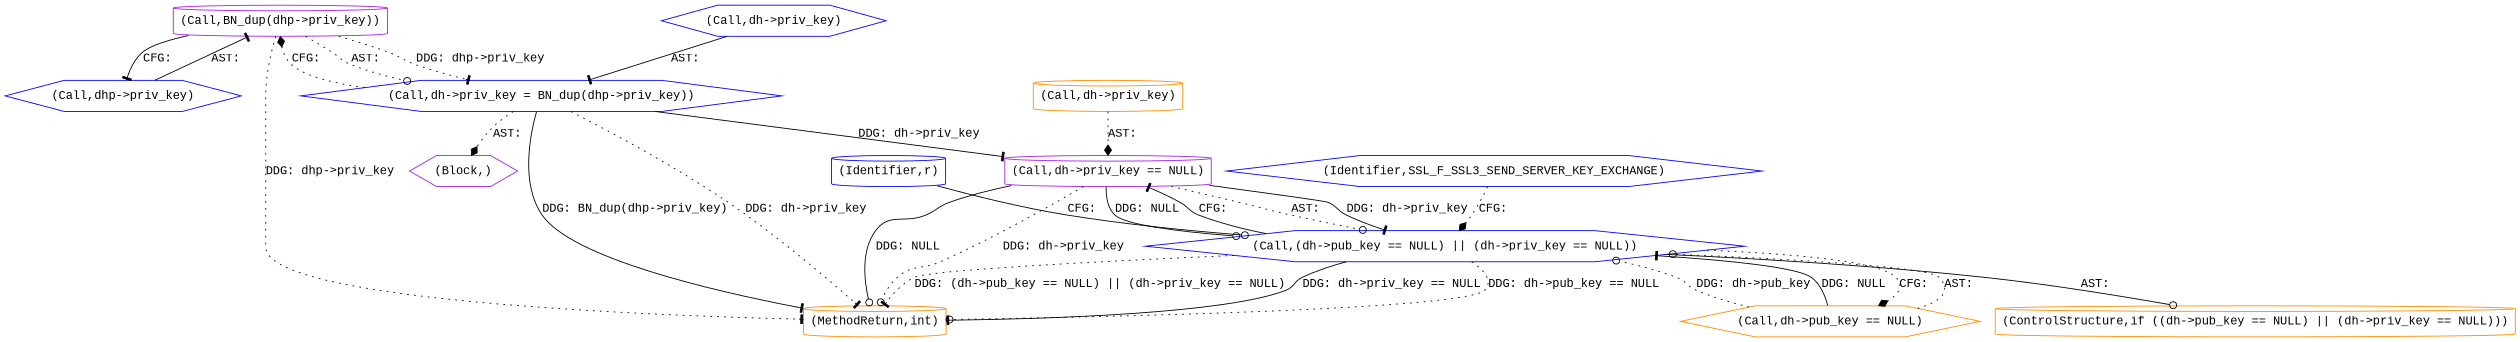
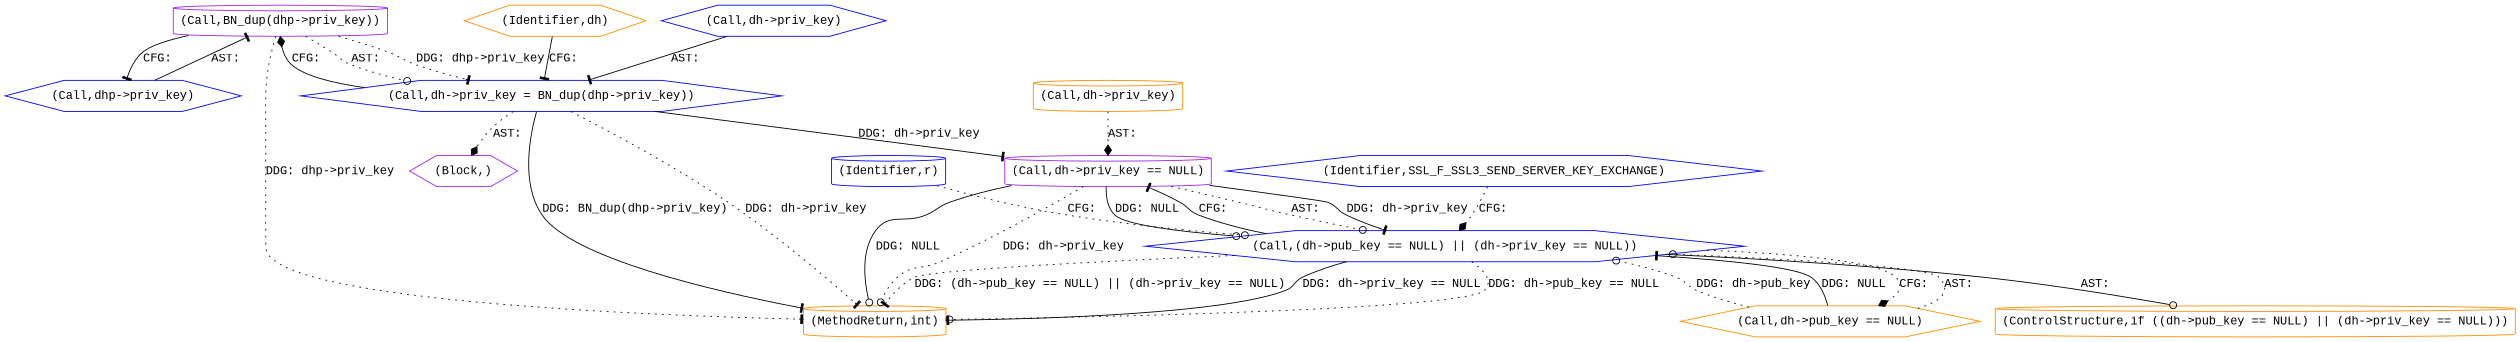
node "(Identifier,dh)": added
edge "(Call,dh->priv_key = BN_dup(dhp->priv_key))" -> "(Call,BN_dup(dhp->priv_key))": style dotted -> solid
edge "(Identifier,r)" -> "(Call,(dh->pub_key == NULL) || (dh->priv_key == NULL))": style solid -> dotted
